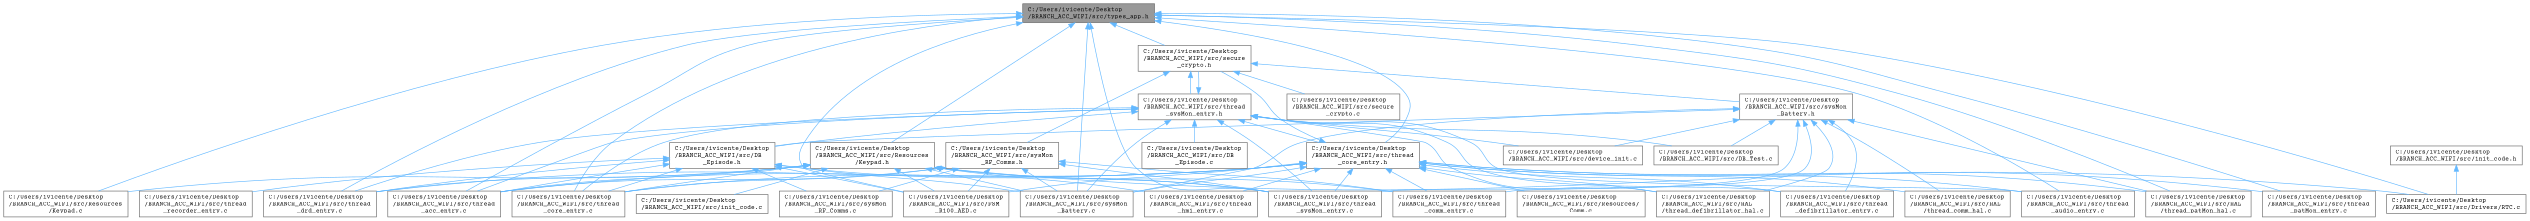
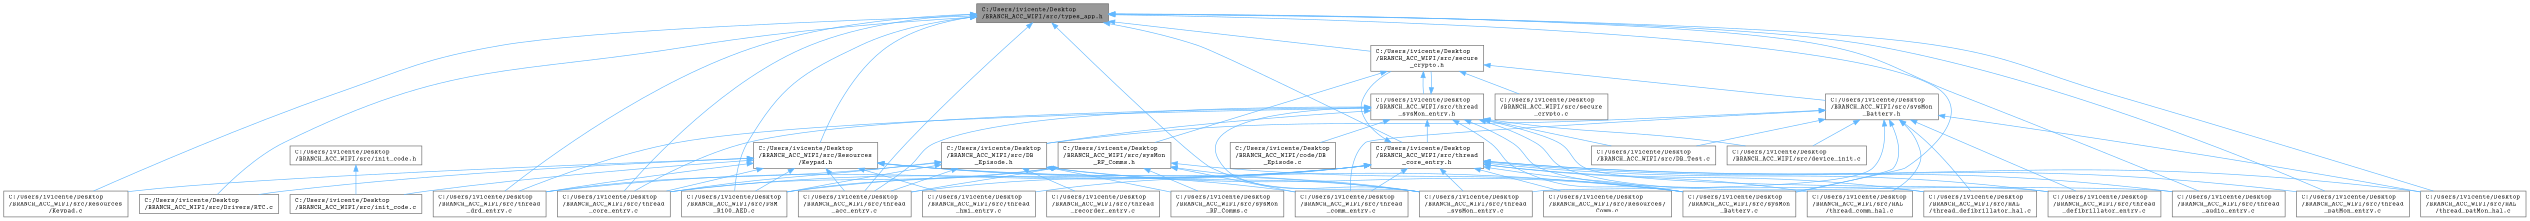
node "C:/Users/ivicente/Desktop /BRANCH_ACC_WIFI/src/DB _Episode.c": label "C:/Users/ivicente/Desktop /BRANCH_ACC_WIFI/src/DB _Episode.c" -> "C:/Users/ivicente/Desktop /BRANCH_ACC_WIFI/code/DB _Episode.c"
edge "C:/Users/ivicente/Desktop /BRANCH_ACC_WIFI/src/Drivers/RTC.c" -> "C:/Users/ivicente/Desktop /BRANCH_ACC_WIFI/src/init_code.h": now "C:/Users/ivicente/Desktop /BRANCH_ACC_WIFI/src/init_code.c" -> "C:/Users/ivicente/Desktop /BRANCH_ACC_WIFI/src/init_code.h"
